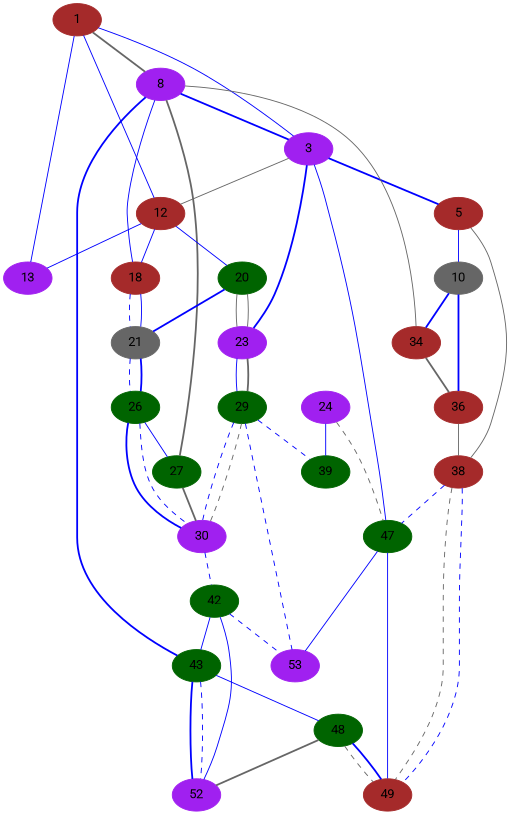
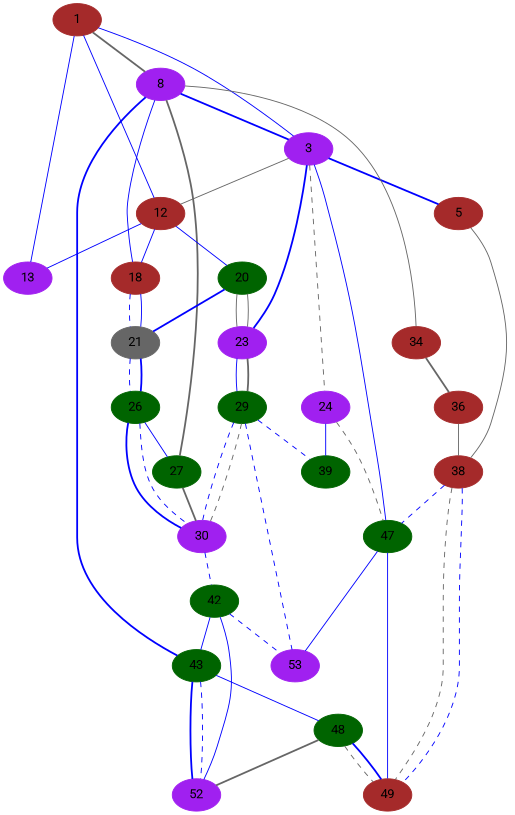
edge "3" -- "24": added
node "10": removed
